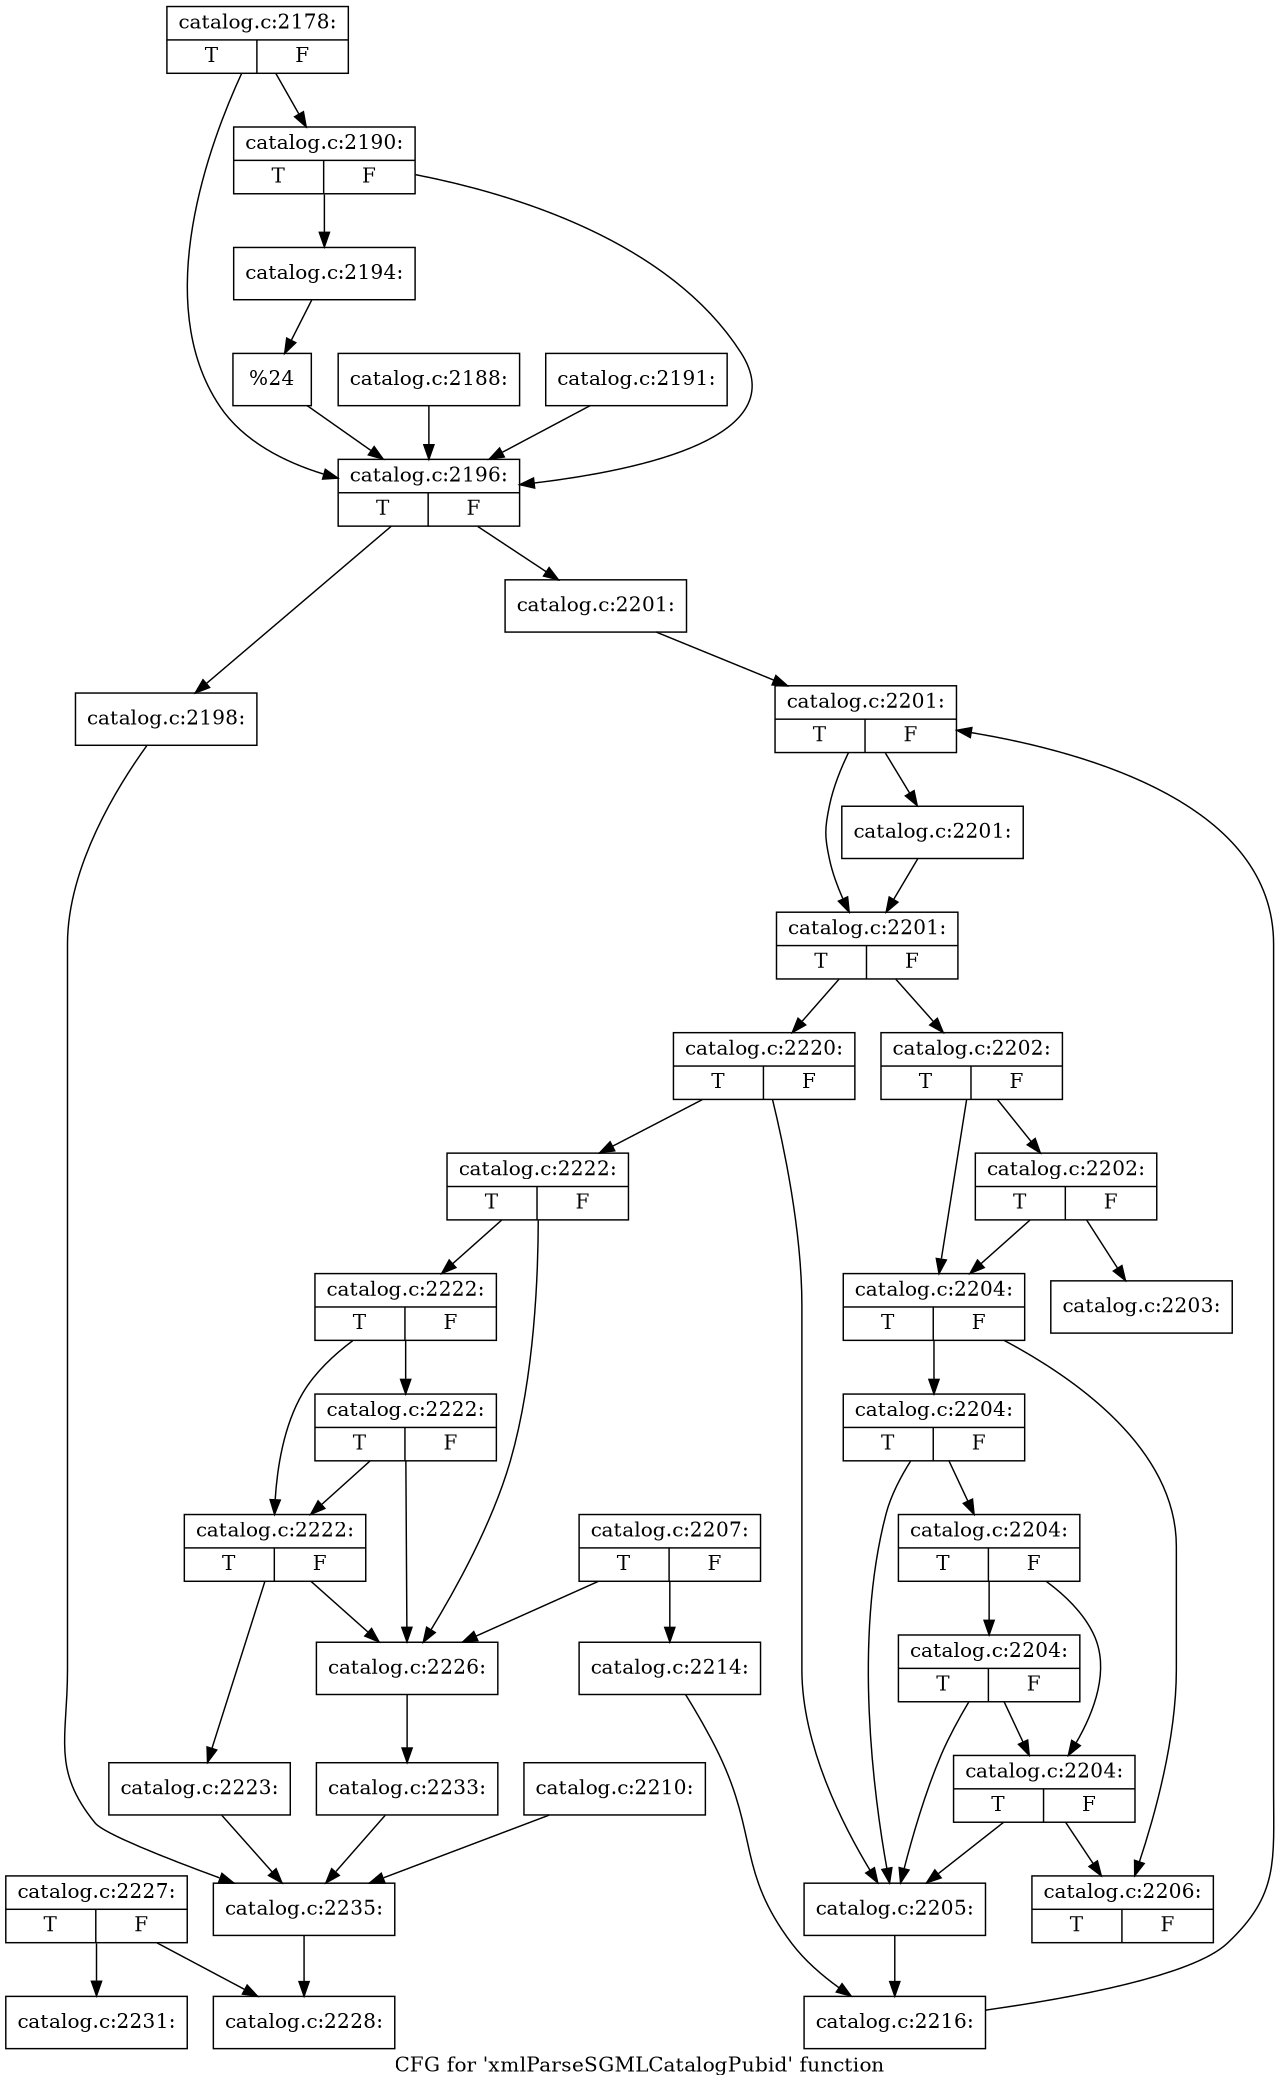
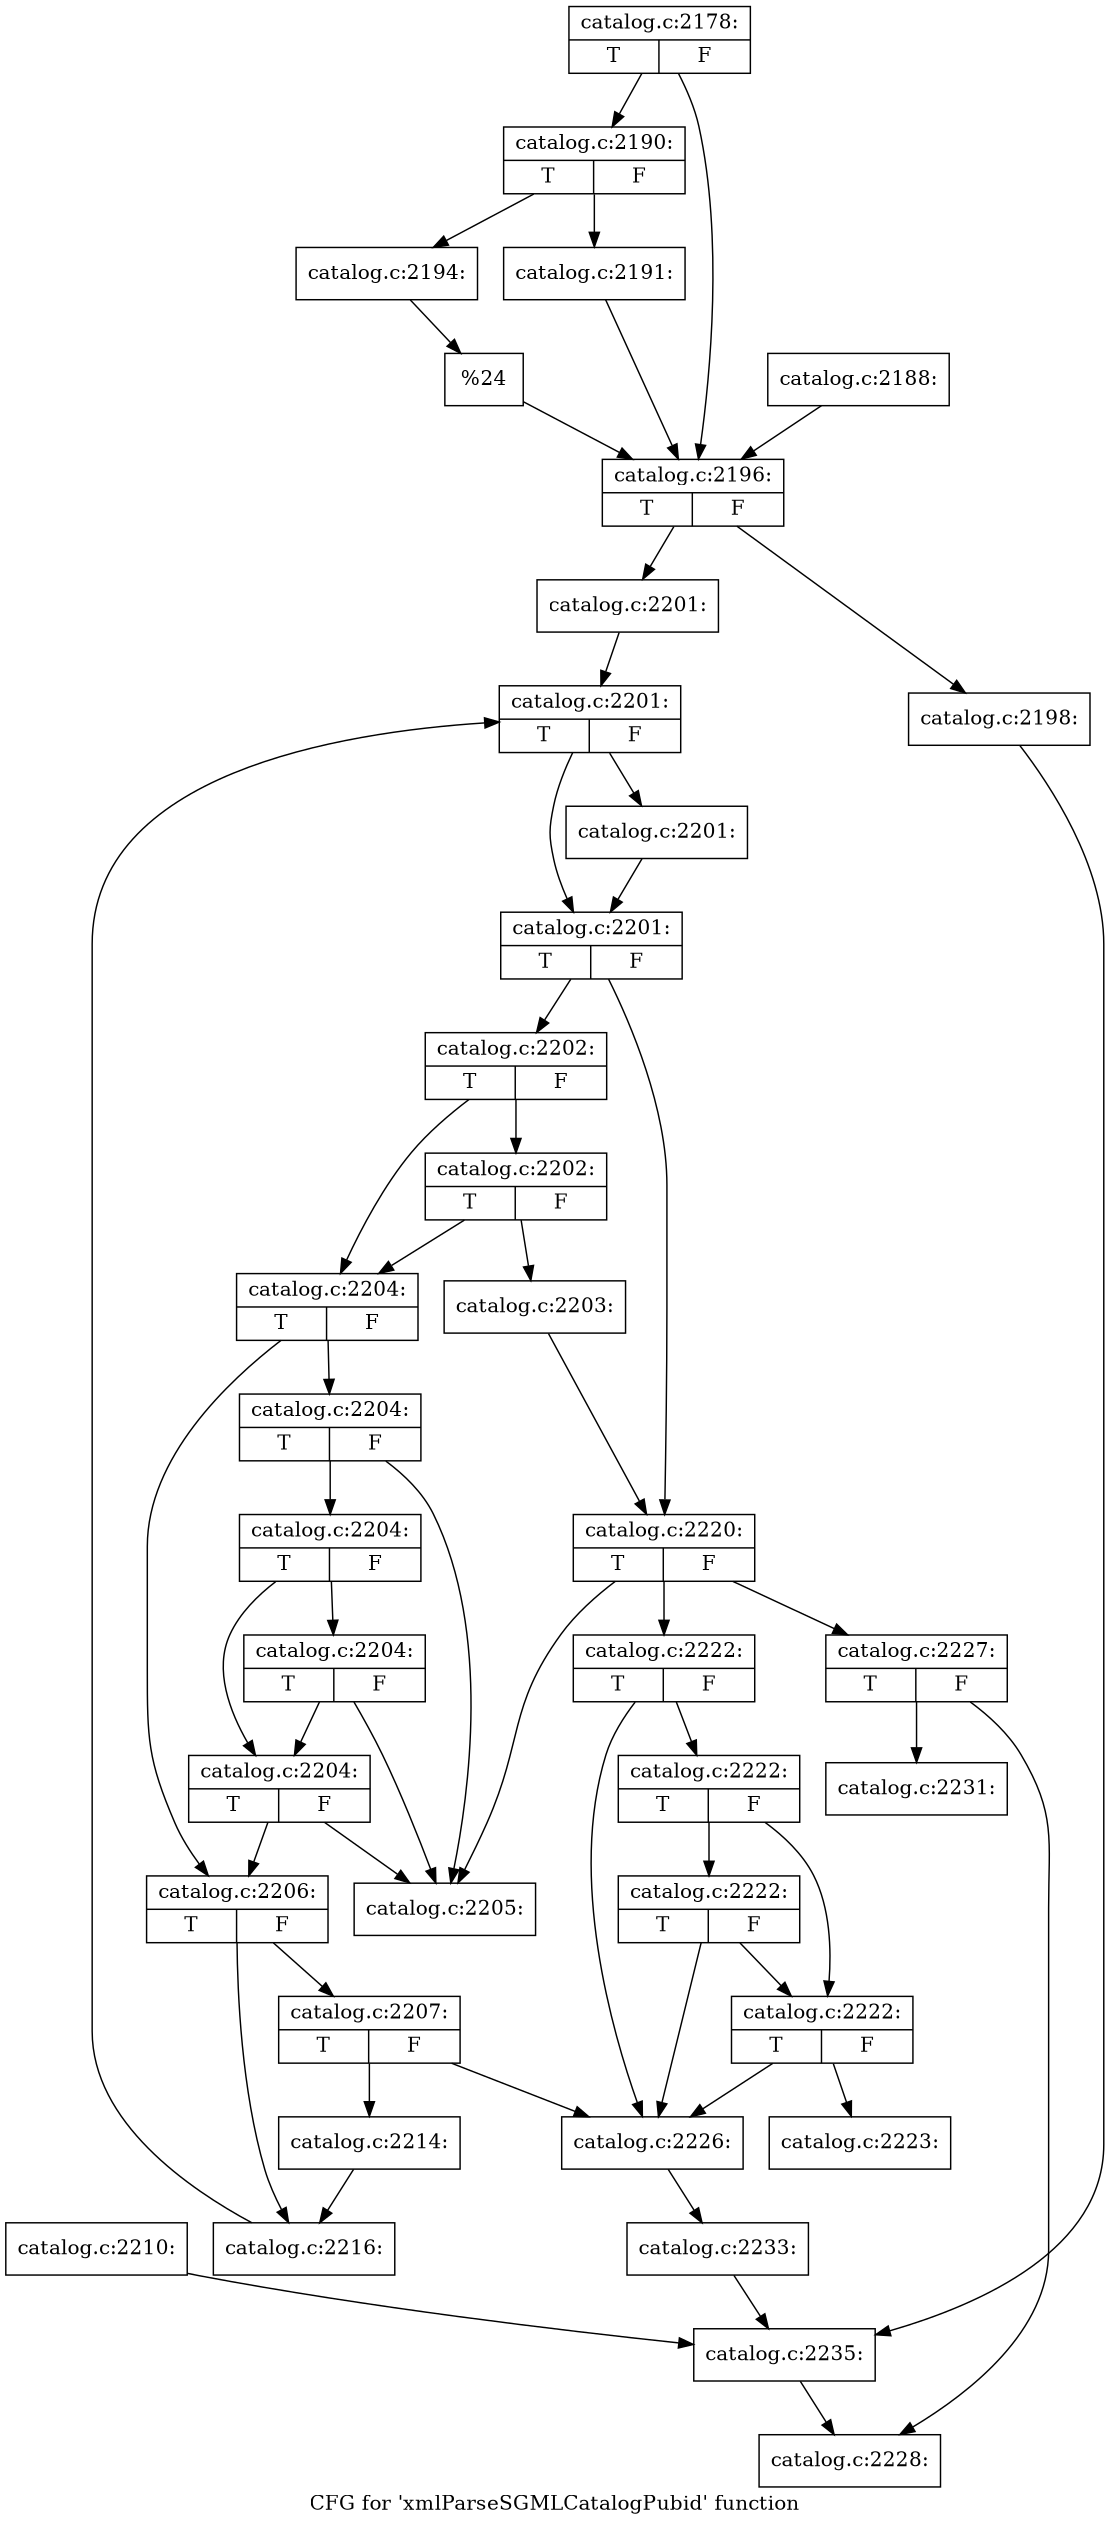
edge "catalog.c:2190:" -> "catalog.c:2196:": now "catalog.c:2190:" -> "catalog.c:2191:"
edge "catalog.c:2203:" -> "catalog.c:2220:": added
edge "catalog.c:2220:" -> "catalog.c:2227:": added
edge "catalog.c:2223:" -> "catalog.c:2235:": removed
edge "catalog.c:2205:" -> "catalog.c:2216:": now "catalog.c:2206:" -> "catalog.c:2216:"
edge "catalog.c:2206:" -> "catalog.c:2207:": added
